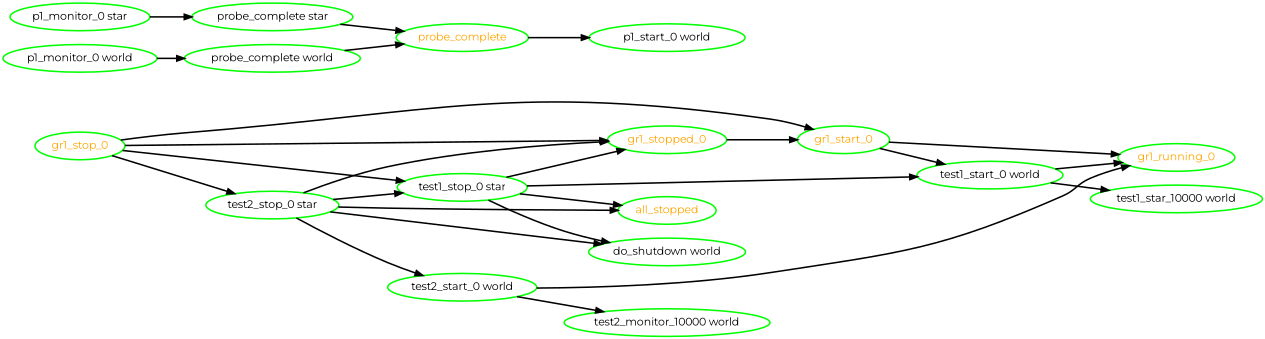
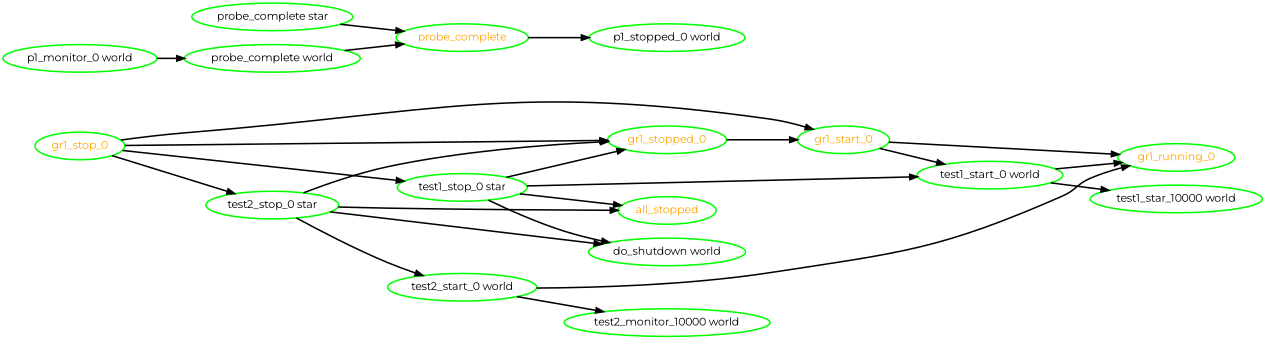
node "p1_monitor_0 star": removed
node "p1_start_0 world": label "p1_start_0 world" -> "p1_stopped_0 world"
edge "test2_stop_0 star" -> "test1_stop_0 star": removed
